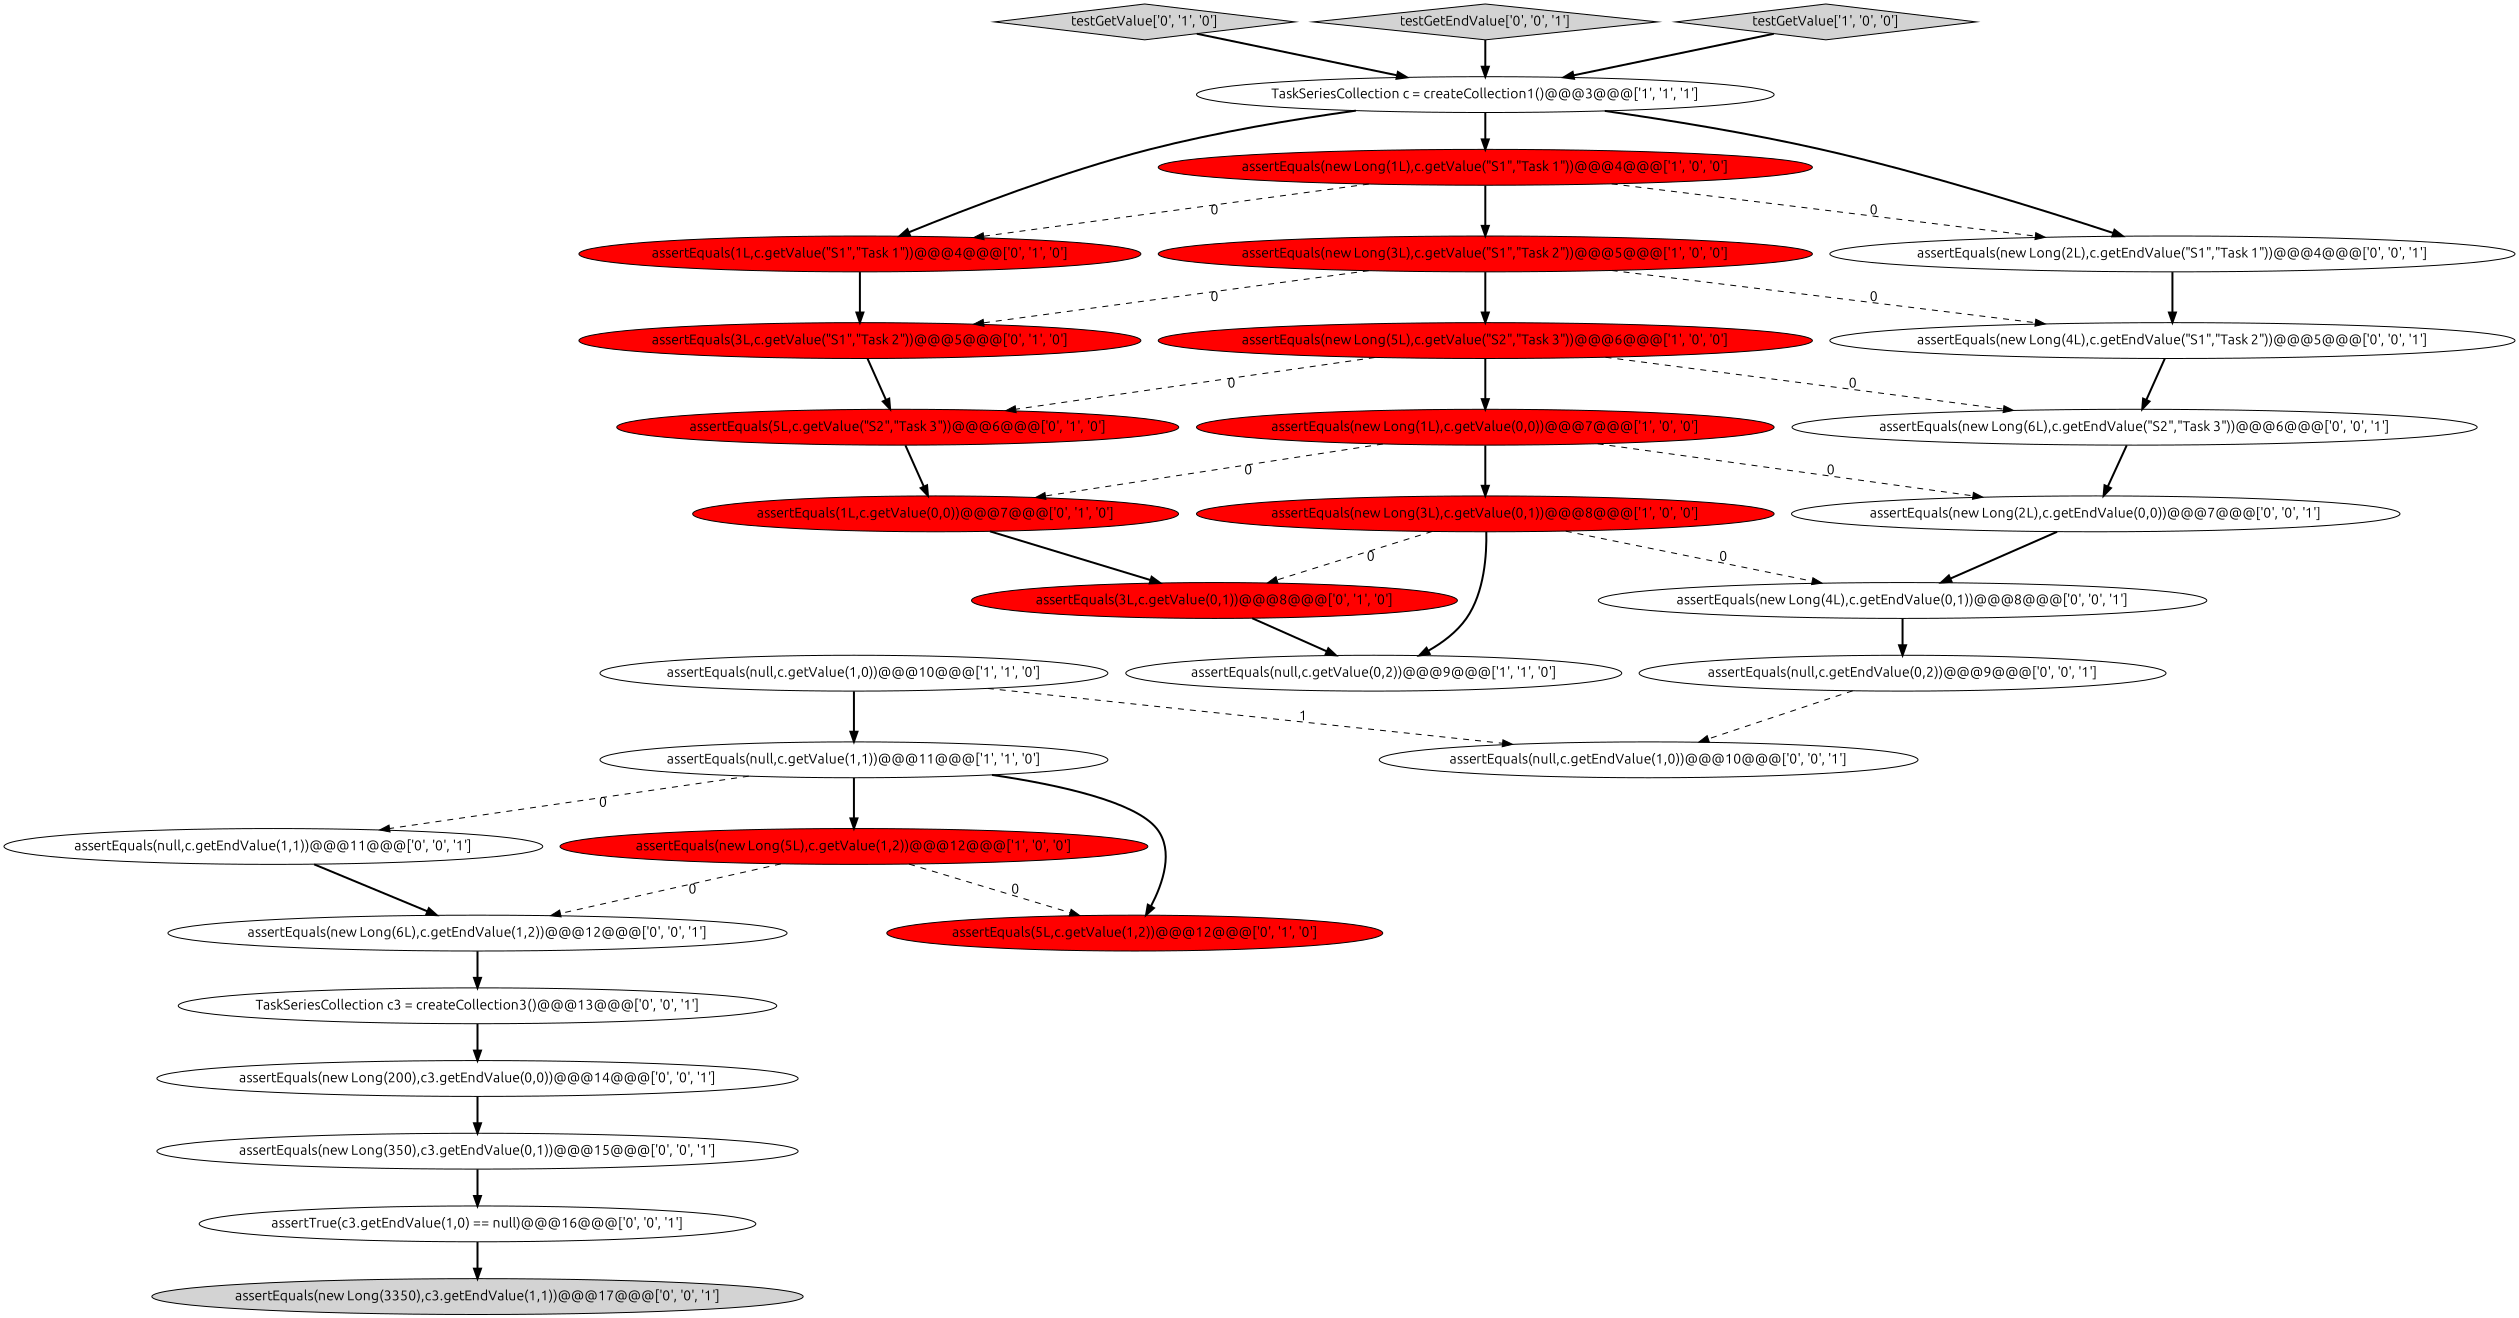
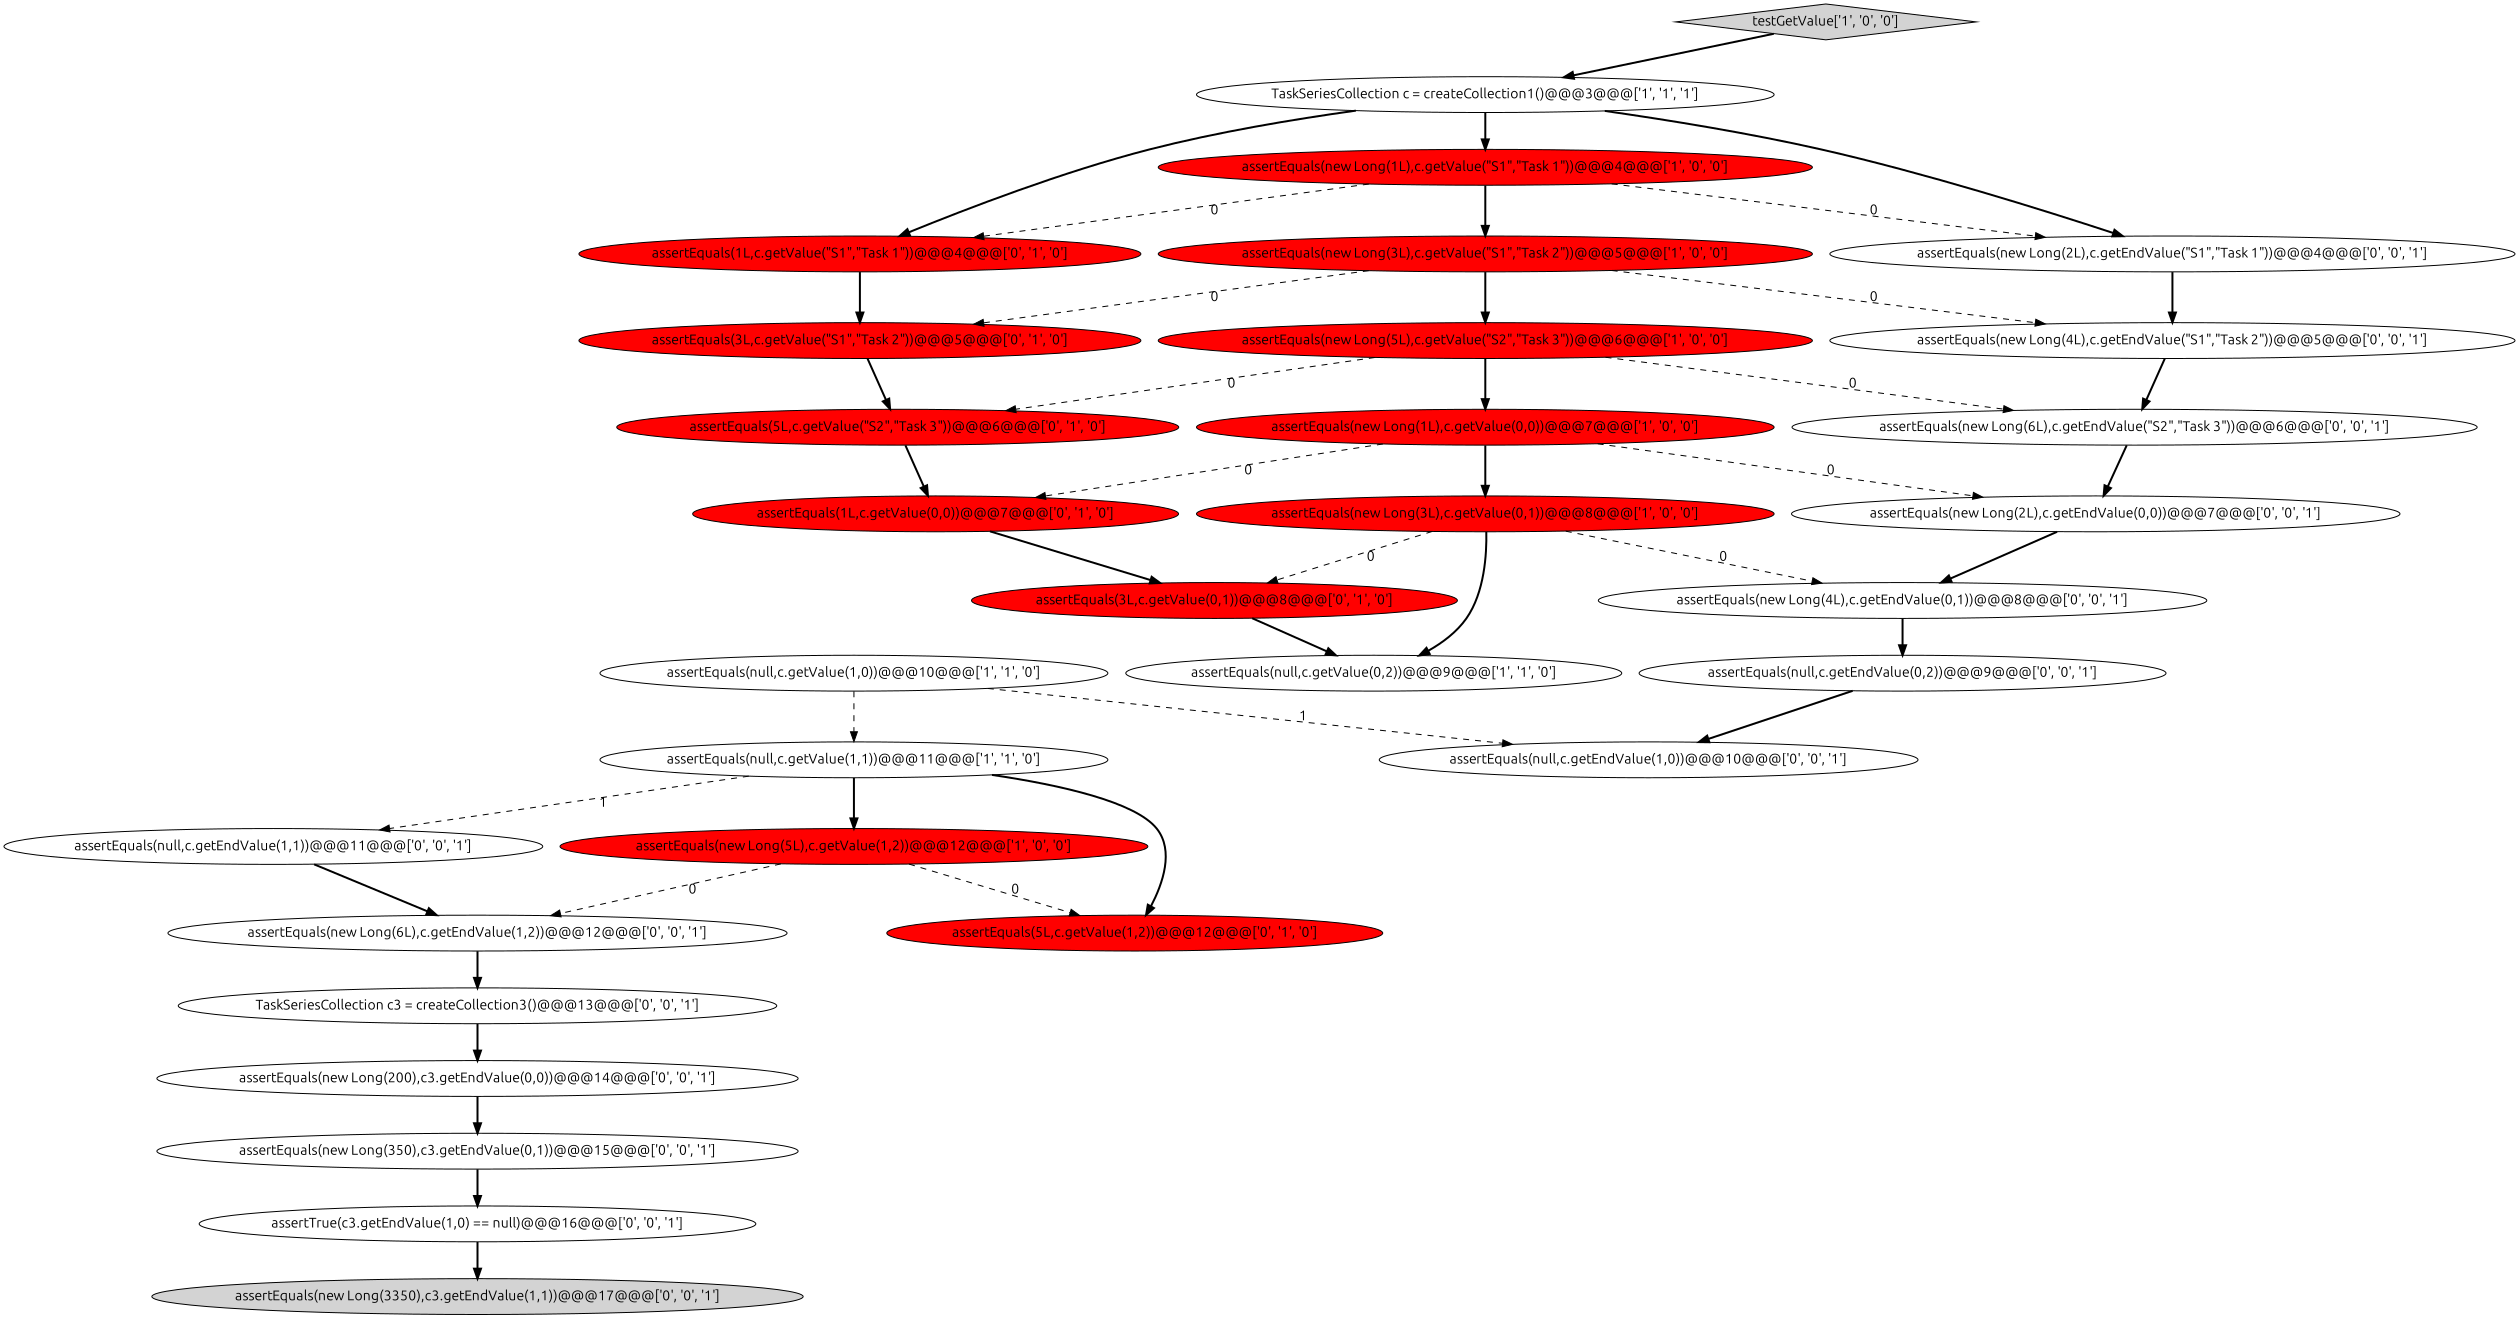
node "testGetValue['0', '1', '0']": removed
node "testGetEndValue['0', '0', '1']": removed
edge "assertEquals(null,c.getValue(1,0))@@@10@@@['1', '1', '0']" -> "assertEquals(null,c.getValue(1,1))@@@11@@@['1', '1', '0']": style bold -> dashed
edge "assertEquals(null,c.getEndValue(0,2))@@@9@@@['0', '0', '1']" -> "assertEquals(null,c.getEndValue(1,0))@@@10@@@['0', '0', '1']": style dashed -> bold
edge "assertEquals(null,c.getValue(1,1))@@@11@@@['1', '1', '0']" -> "assertEquals(null,c.getEndValue(1,1))@@@11@@@['0', '0', '1']": label "0" -> "1"
